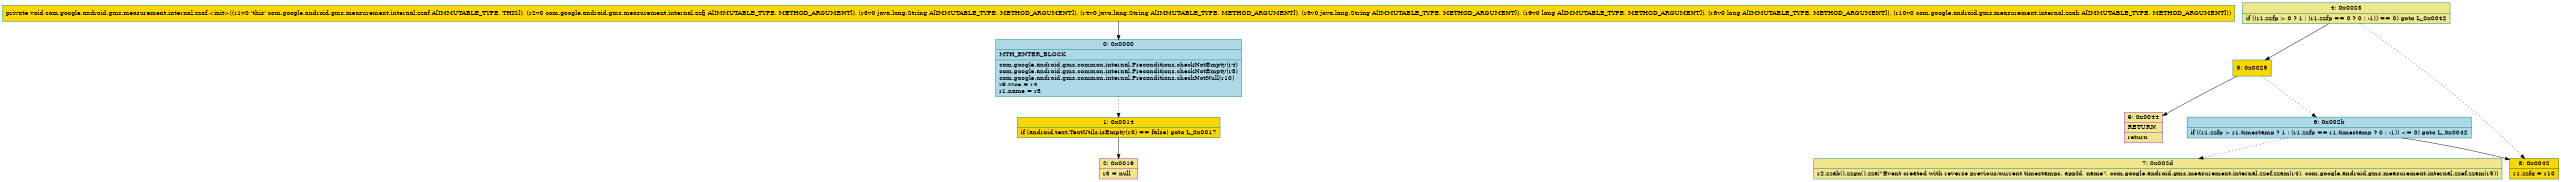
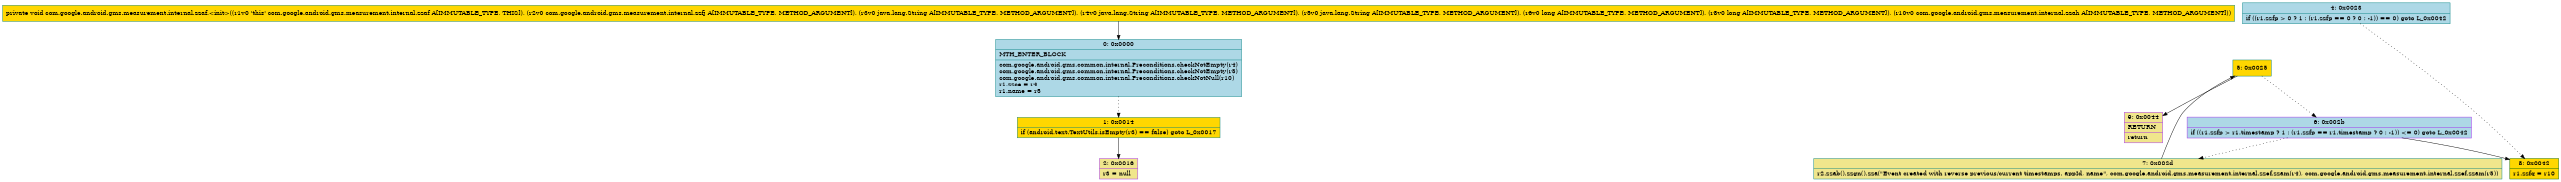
node "4: 0x0023": fillcolor khaki -> lightblue
edge "4: 0x0023" -> "5: 0x0025": now "7: 0x002d" -> "5: 0x0025"
node "0: 0x0000": text "r9.zzce = r4" -> "r1.zzce = r4"
node "6: 0x002b": color teal -> purple
